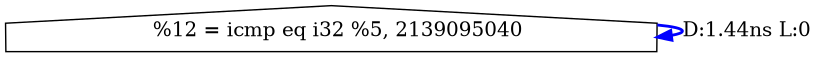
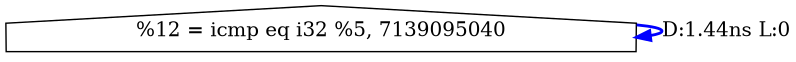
node "%12 = icmp eq i32 %5, 2139095040": label "%12 = icmp eq i32 %5, 2139095040" -> "%12 = icmp eq i32 %5, 7139095040"
